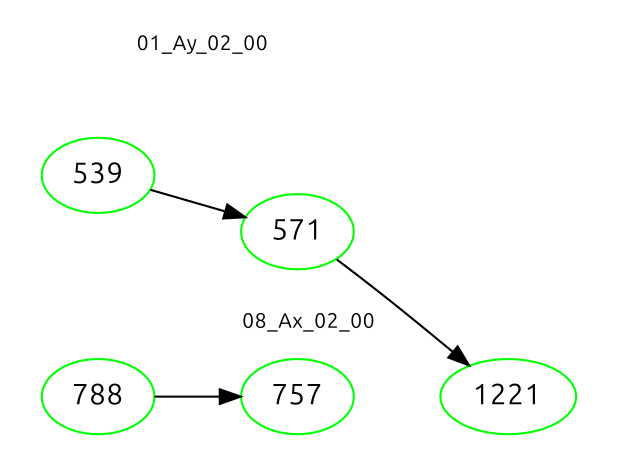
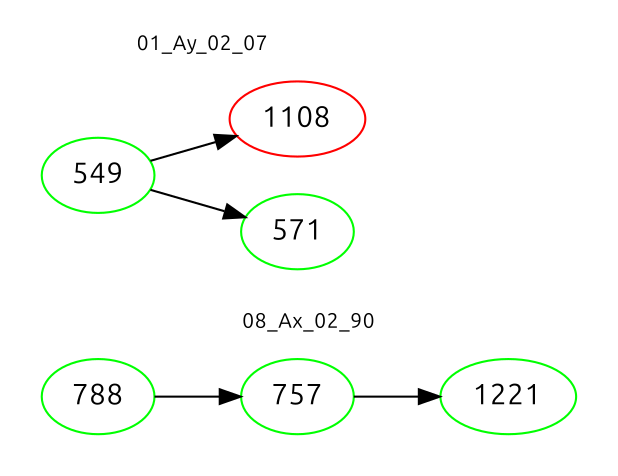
cluster "01_Ay_02_00": label "01_Ay_02_00" -> "01_Ay_02_07"
node "1108": added
node "539": label "539" -> "549"
edge "571" -> "1221": now "757" -> "1221"
cluster "08_Ax_02_00": label "08_Ax_02_00" -> "08_Ax_02_90"
